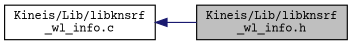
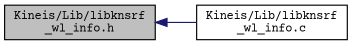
edge "Kineis/Lib/libknsrf _wl_info.h" -> "Kineis/Lib/libknsrf _wl_info.c": reversed
